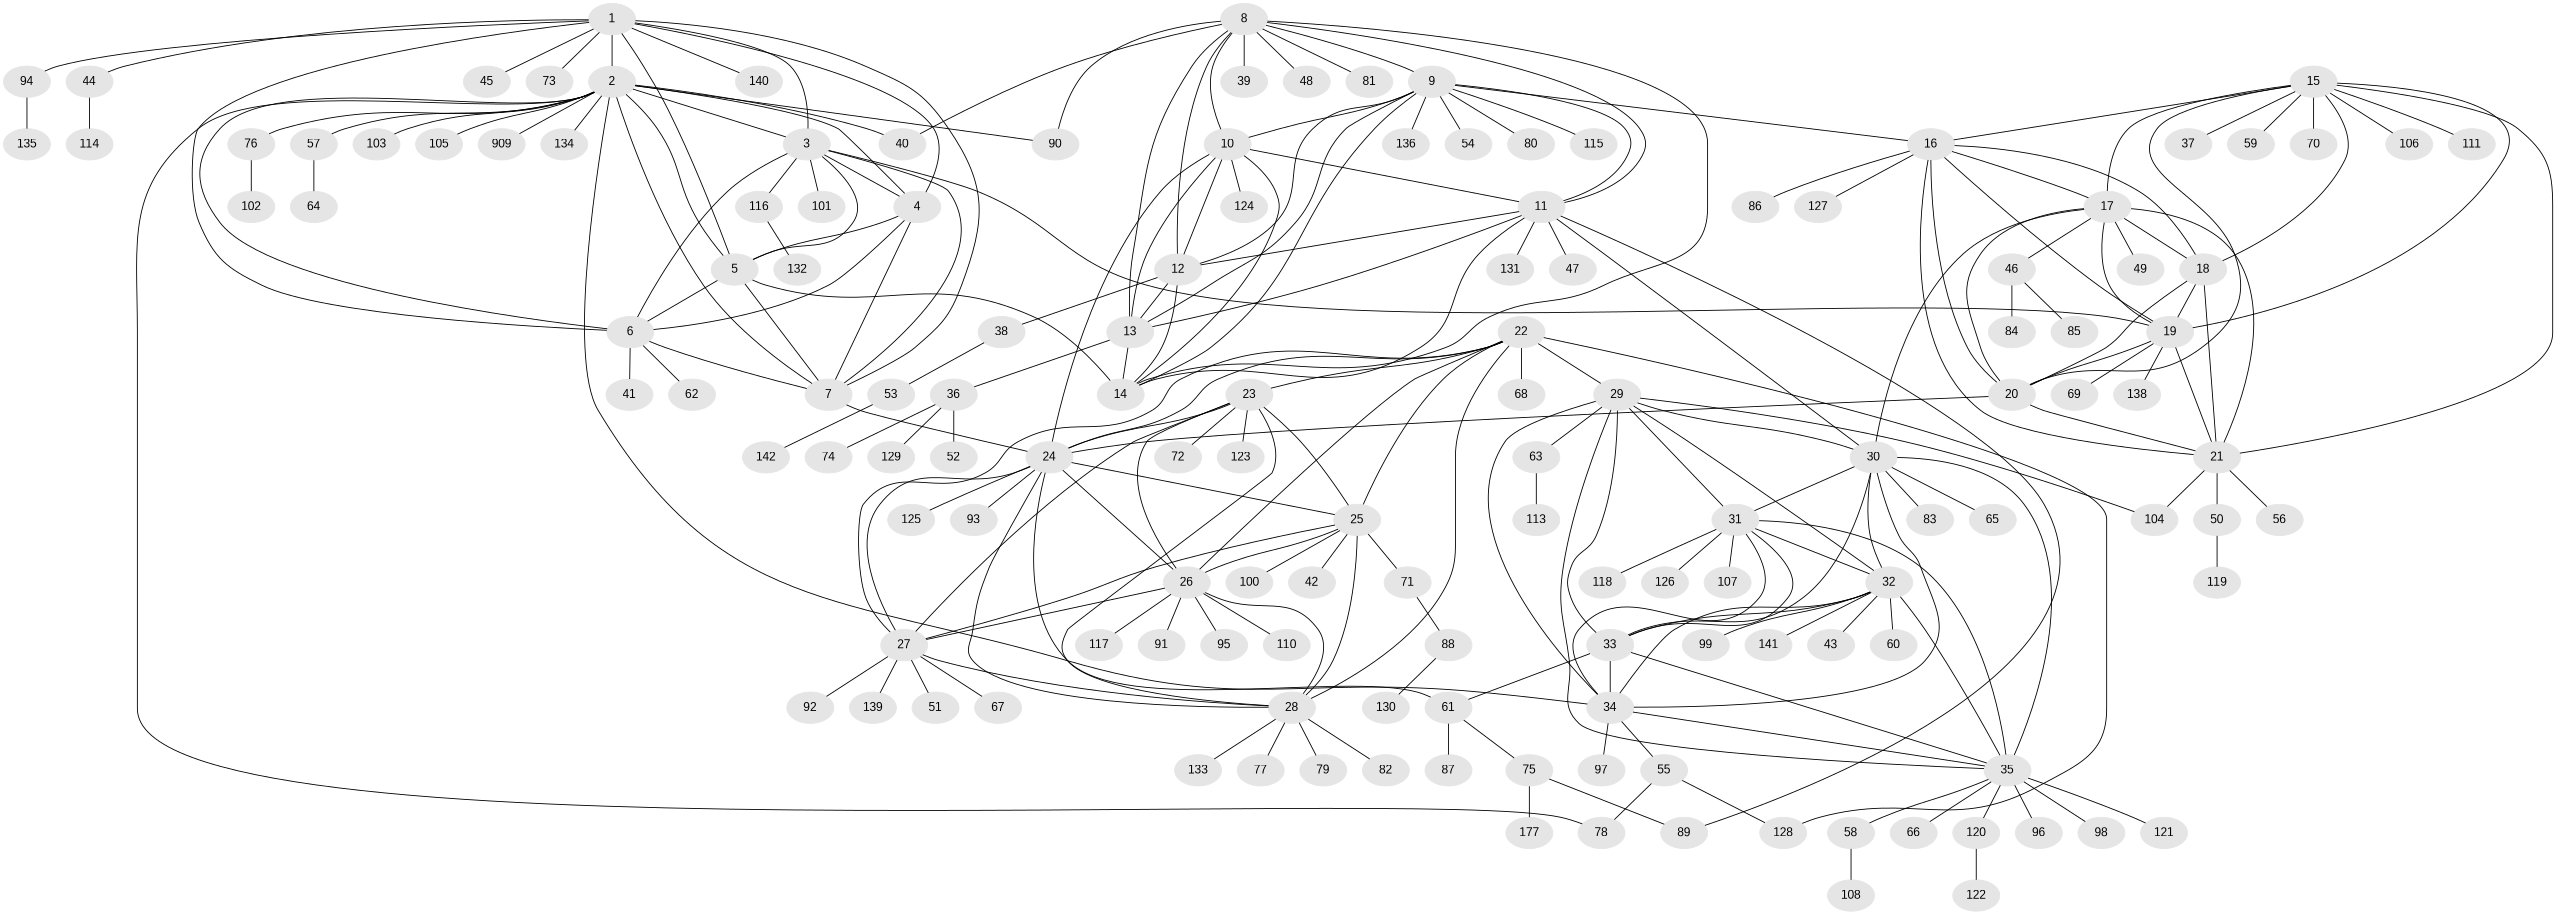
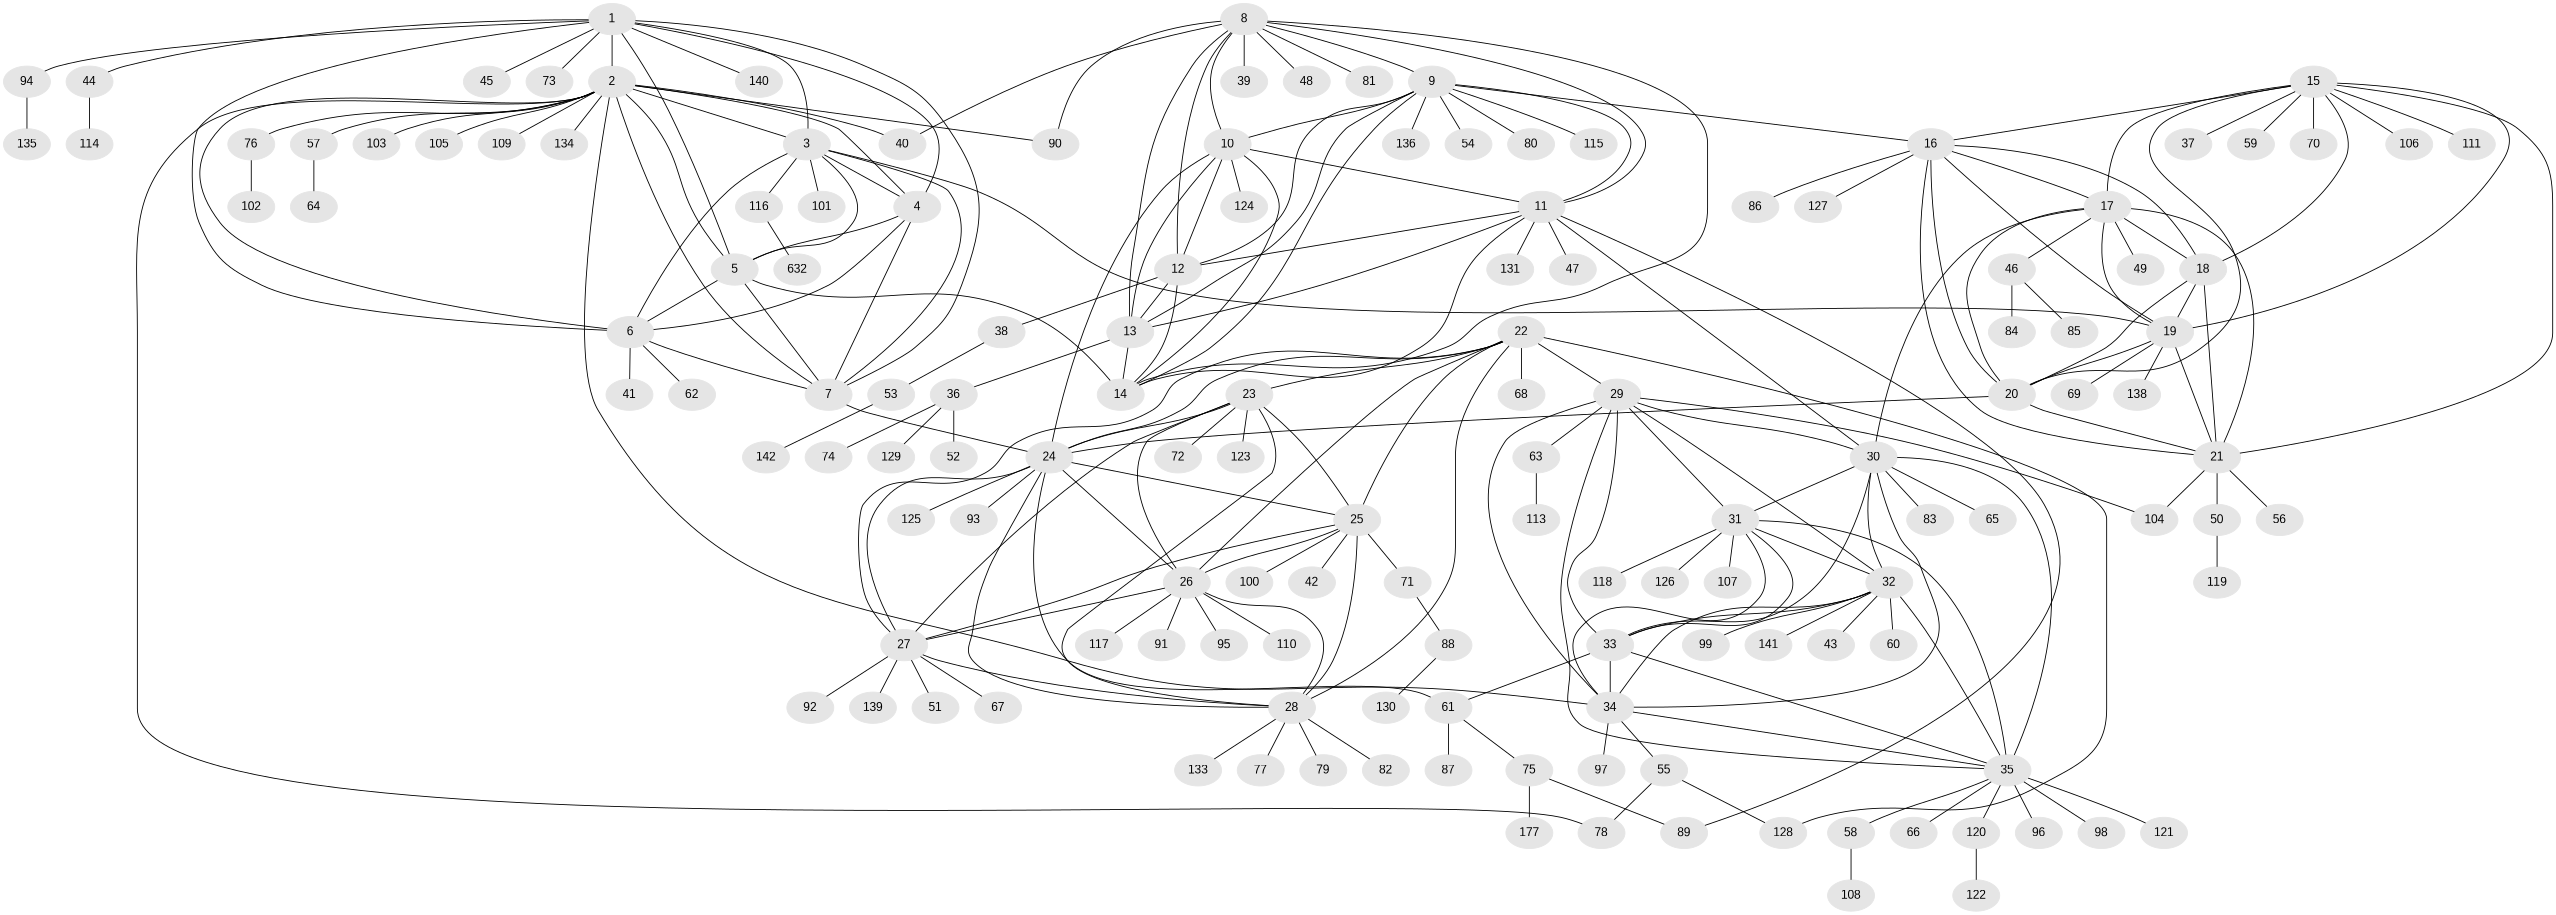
node "909": label "909" -> "109"
node "132": label "132" -> "632"
